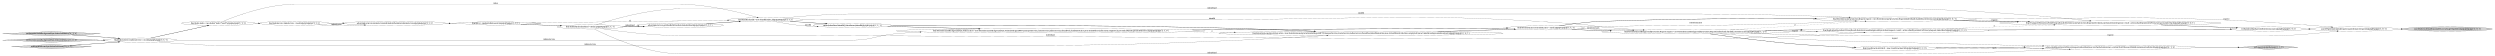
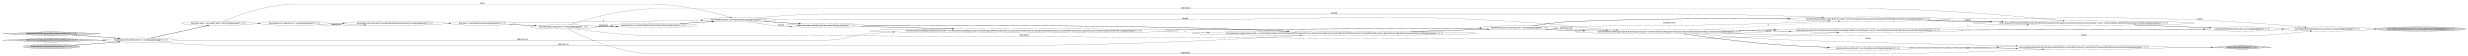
node "final int id = randomIntBetween(0,4)@@@7@@@['1', '1', '1']": shape diamond -> ellipse
node "testRetentionLeaseSyncActionOnPrimary['0', '0', '1']": shape diamond -> ellipse
